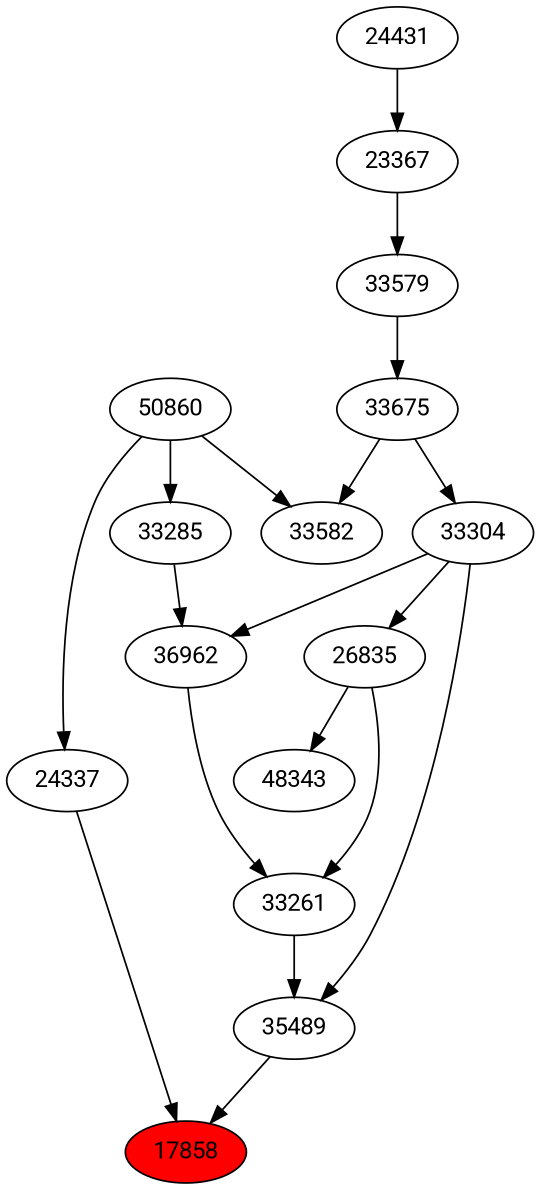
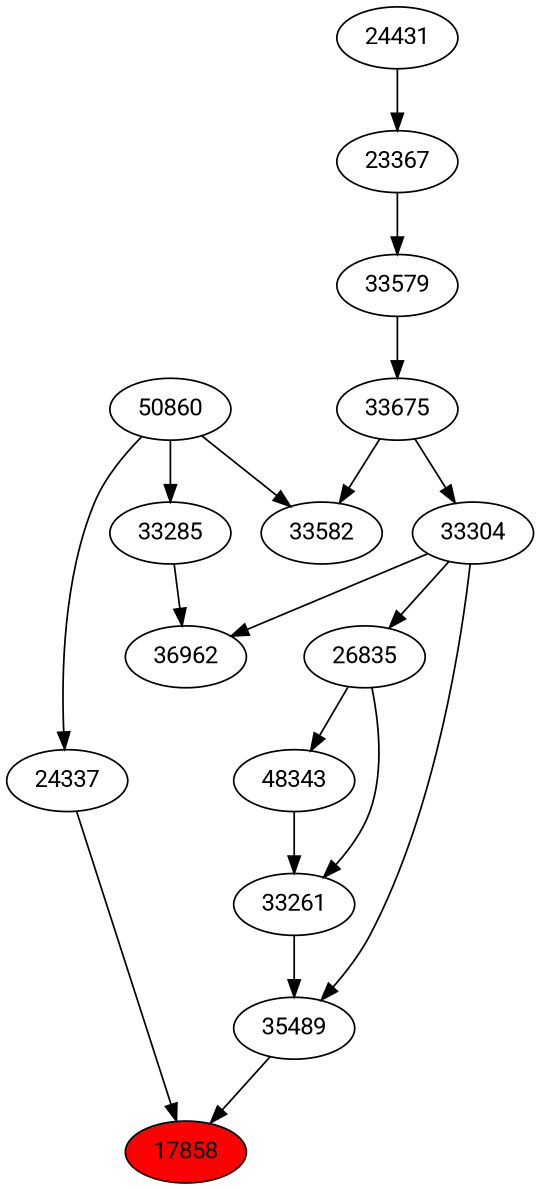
edge "36962" -> "33261": now "48343" -> "33261"
